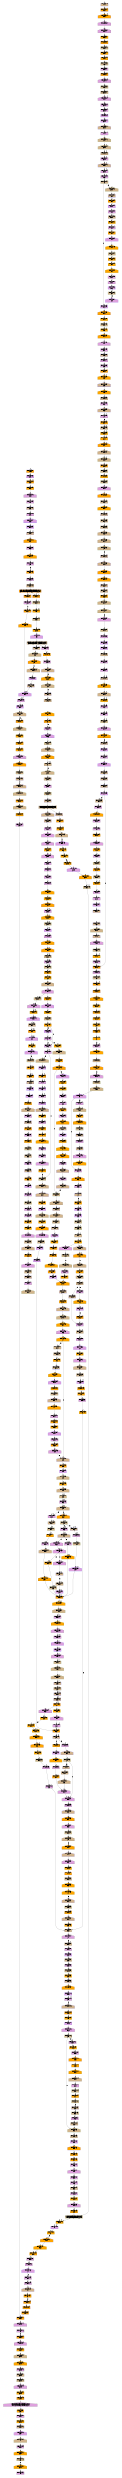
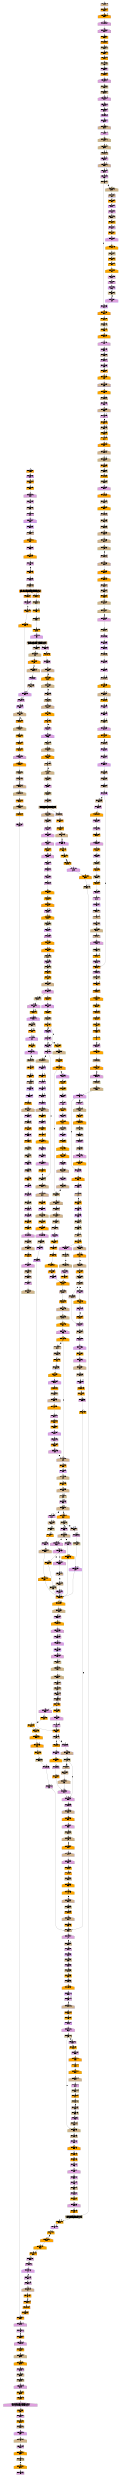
node "0x004a708d movl": added
node "0x004a790a shrl": added
